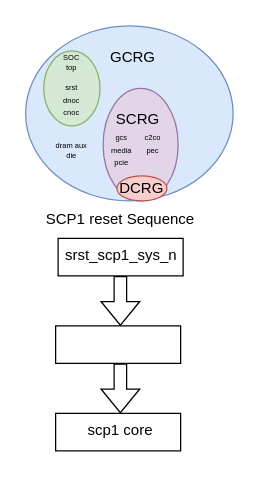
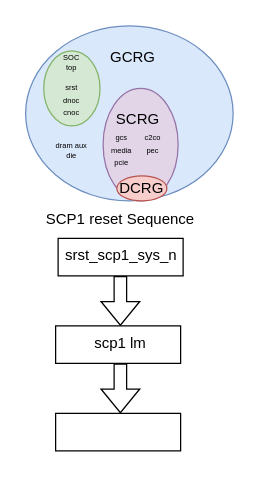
node "scp1 lm": added
node "scp1 core": removed
